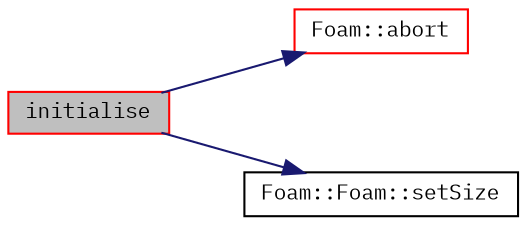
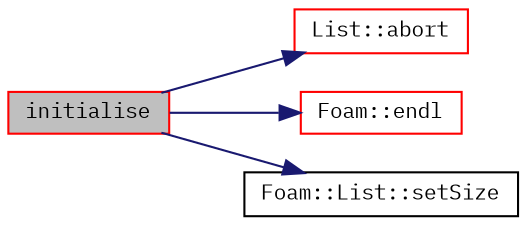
node "Foam::abort": label "Foam::abort" -> "List::abort"
node "Foam::endl": added
node "Foam::Foam::setSize": label "Foam::Foam::setSize" -> "Foam::List::setSize"
